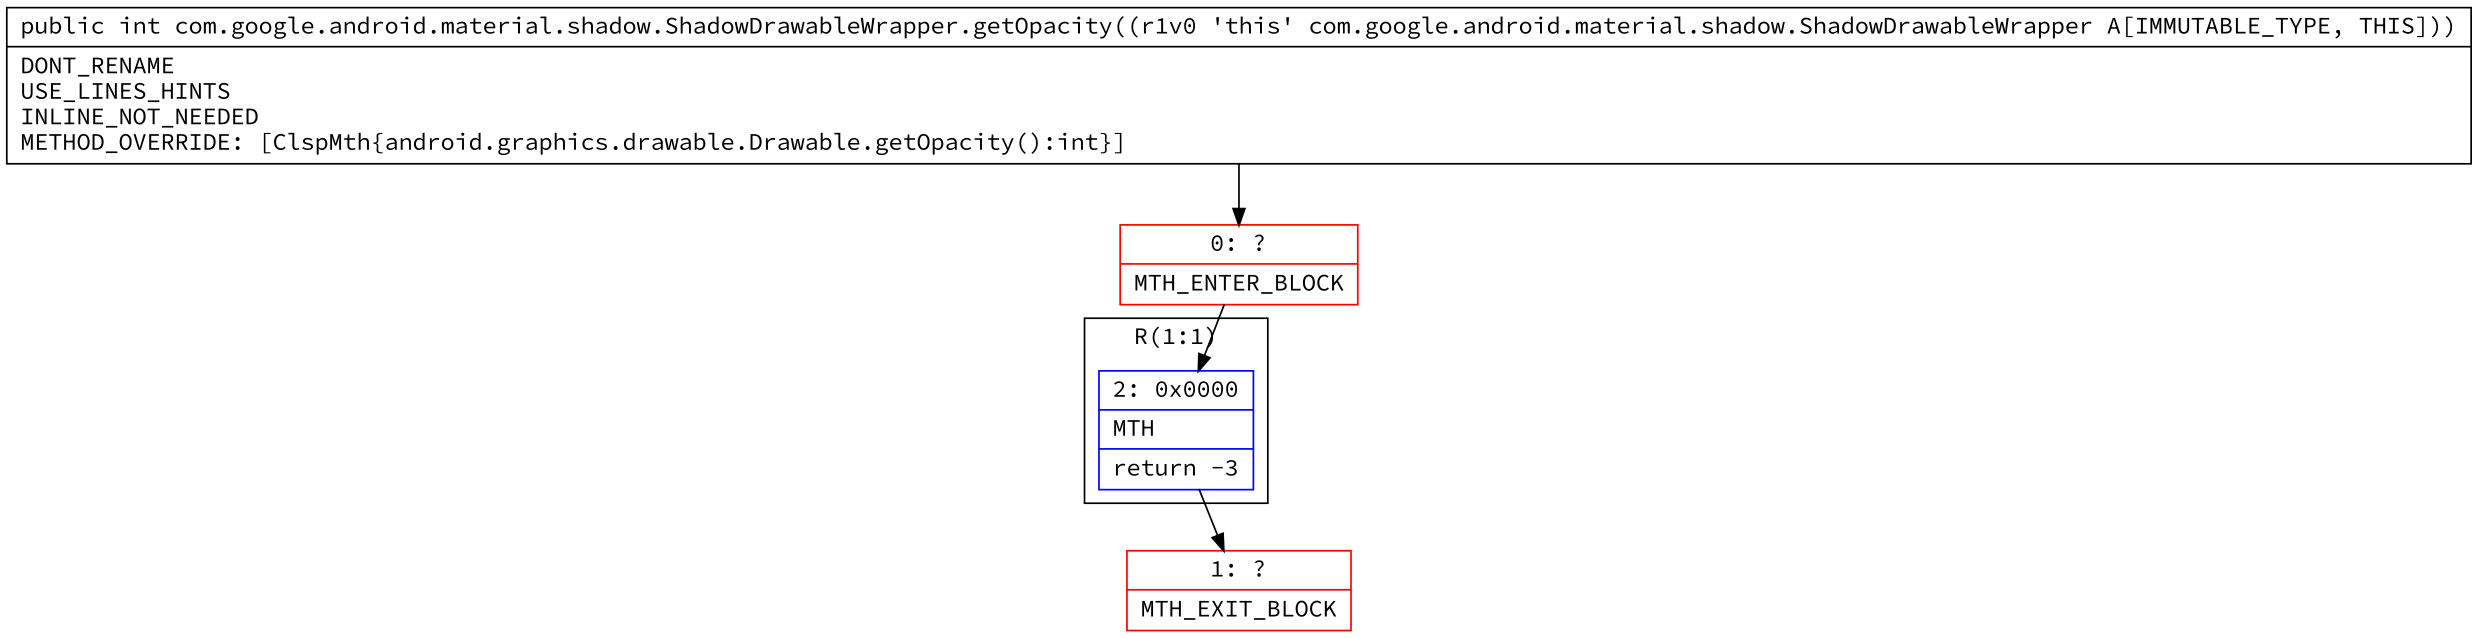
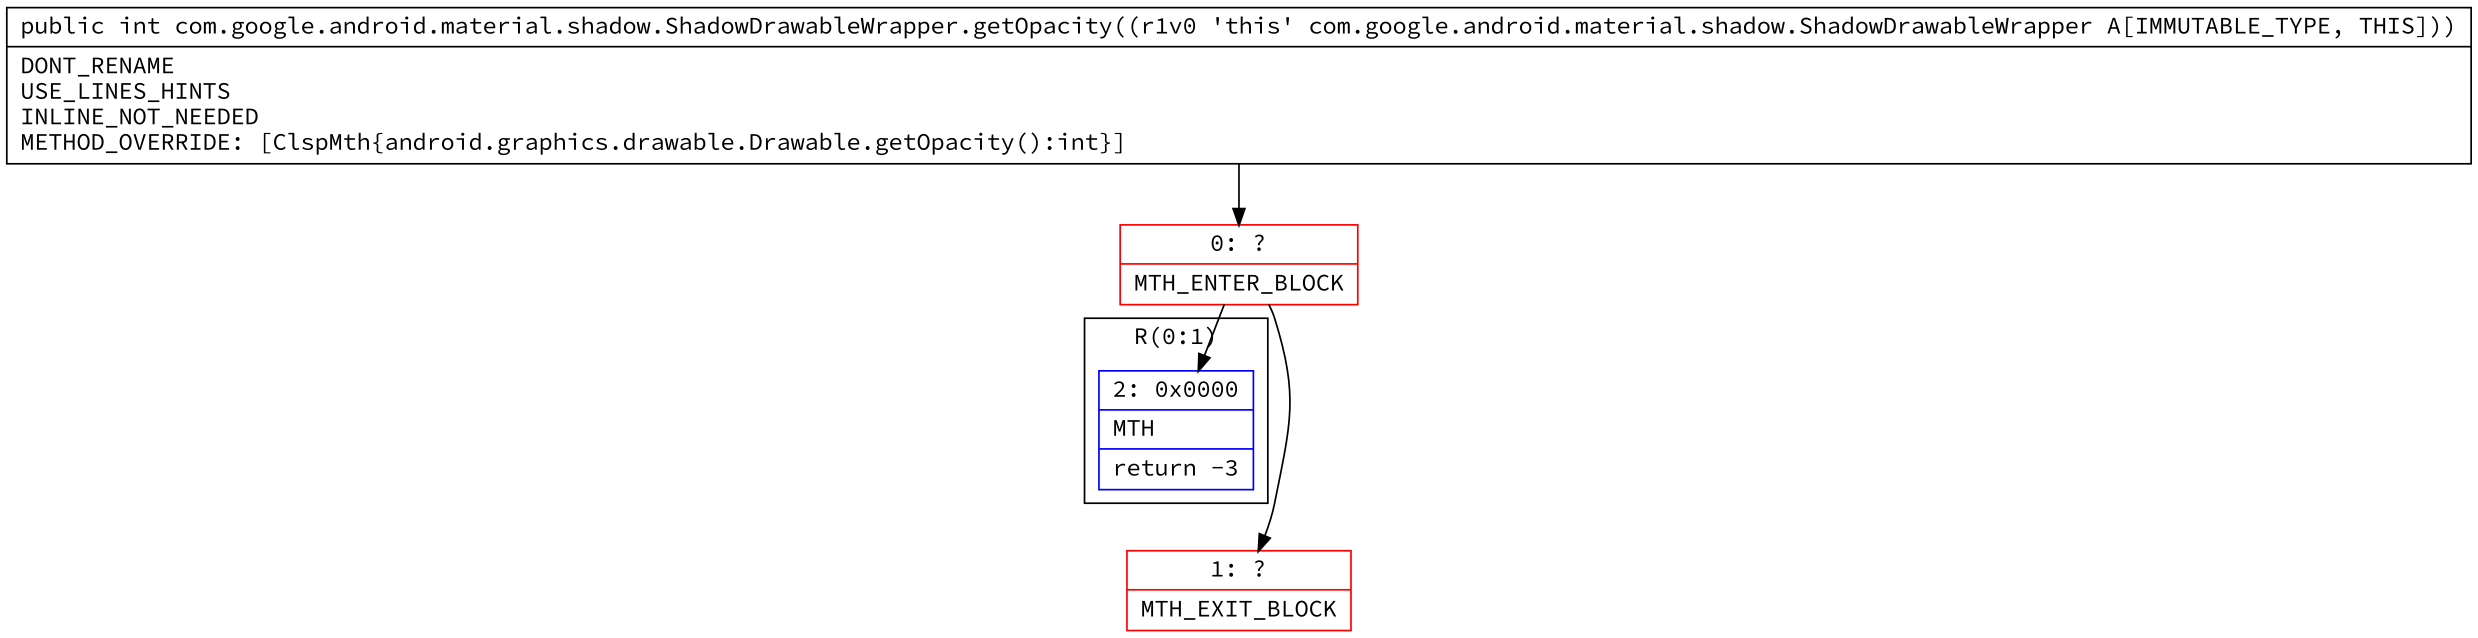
cluster "R(1:1)": label "R(1:1)" -> "R(0:1)"
edge "2: 0x0000" -> "1: ?": now "0: ?" -> "1: ?"
